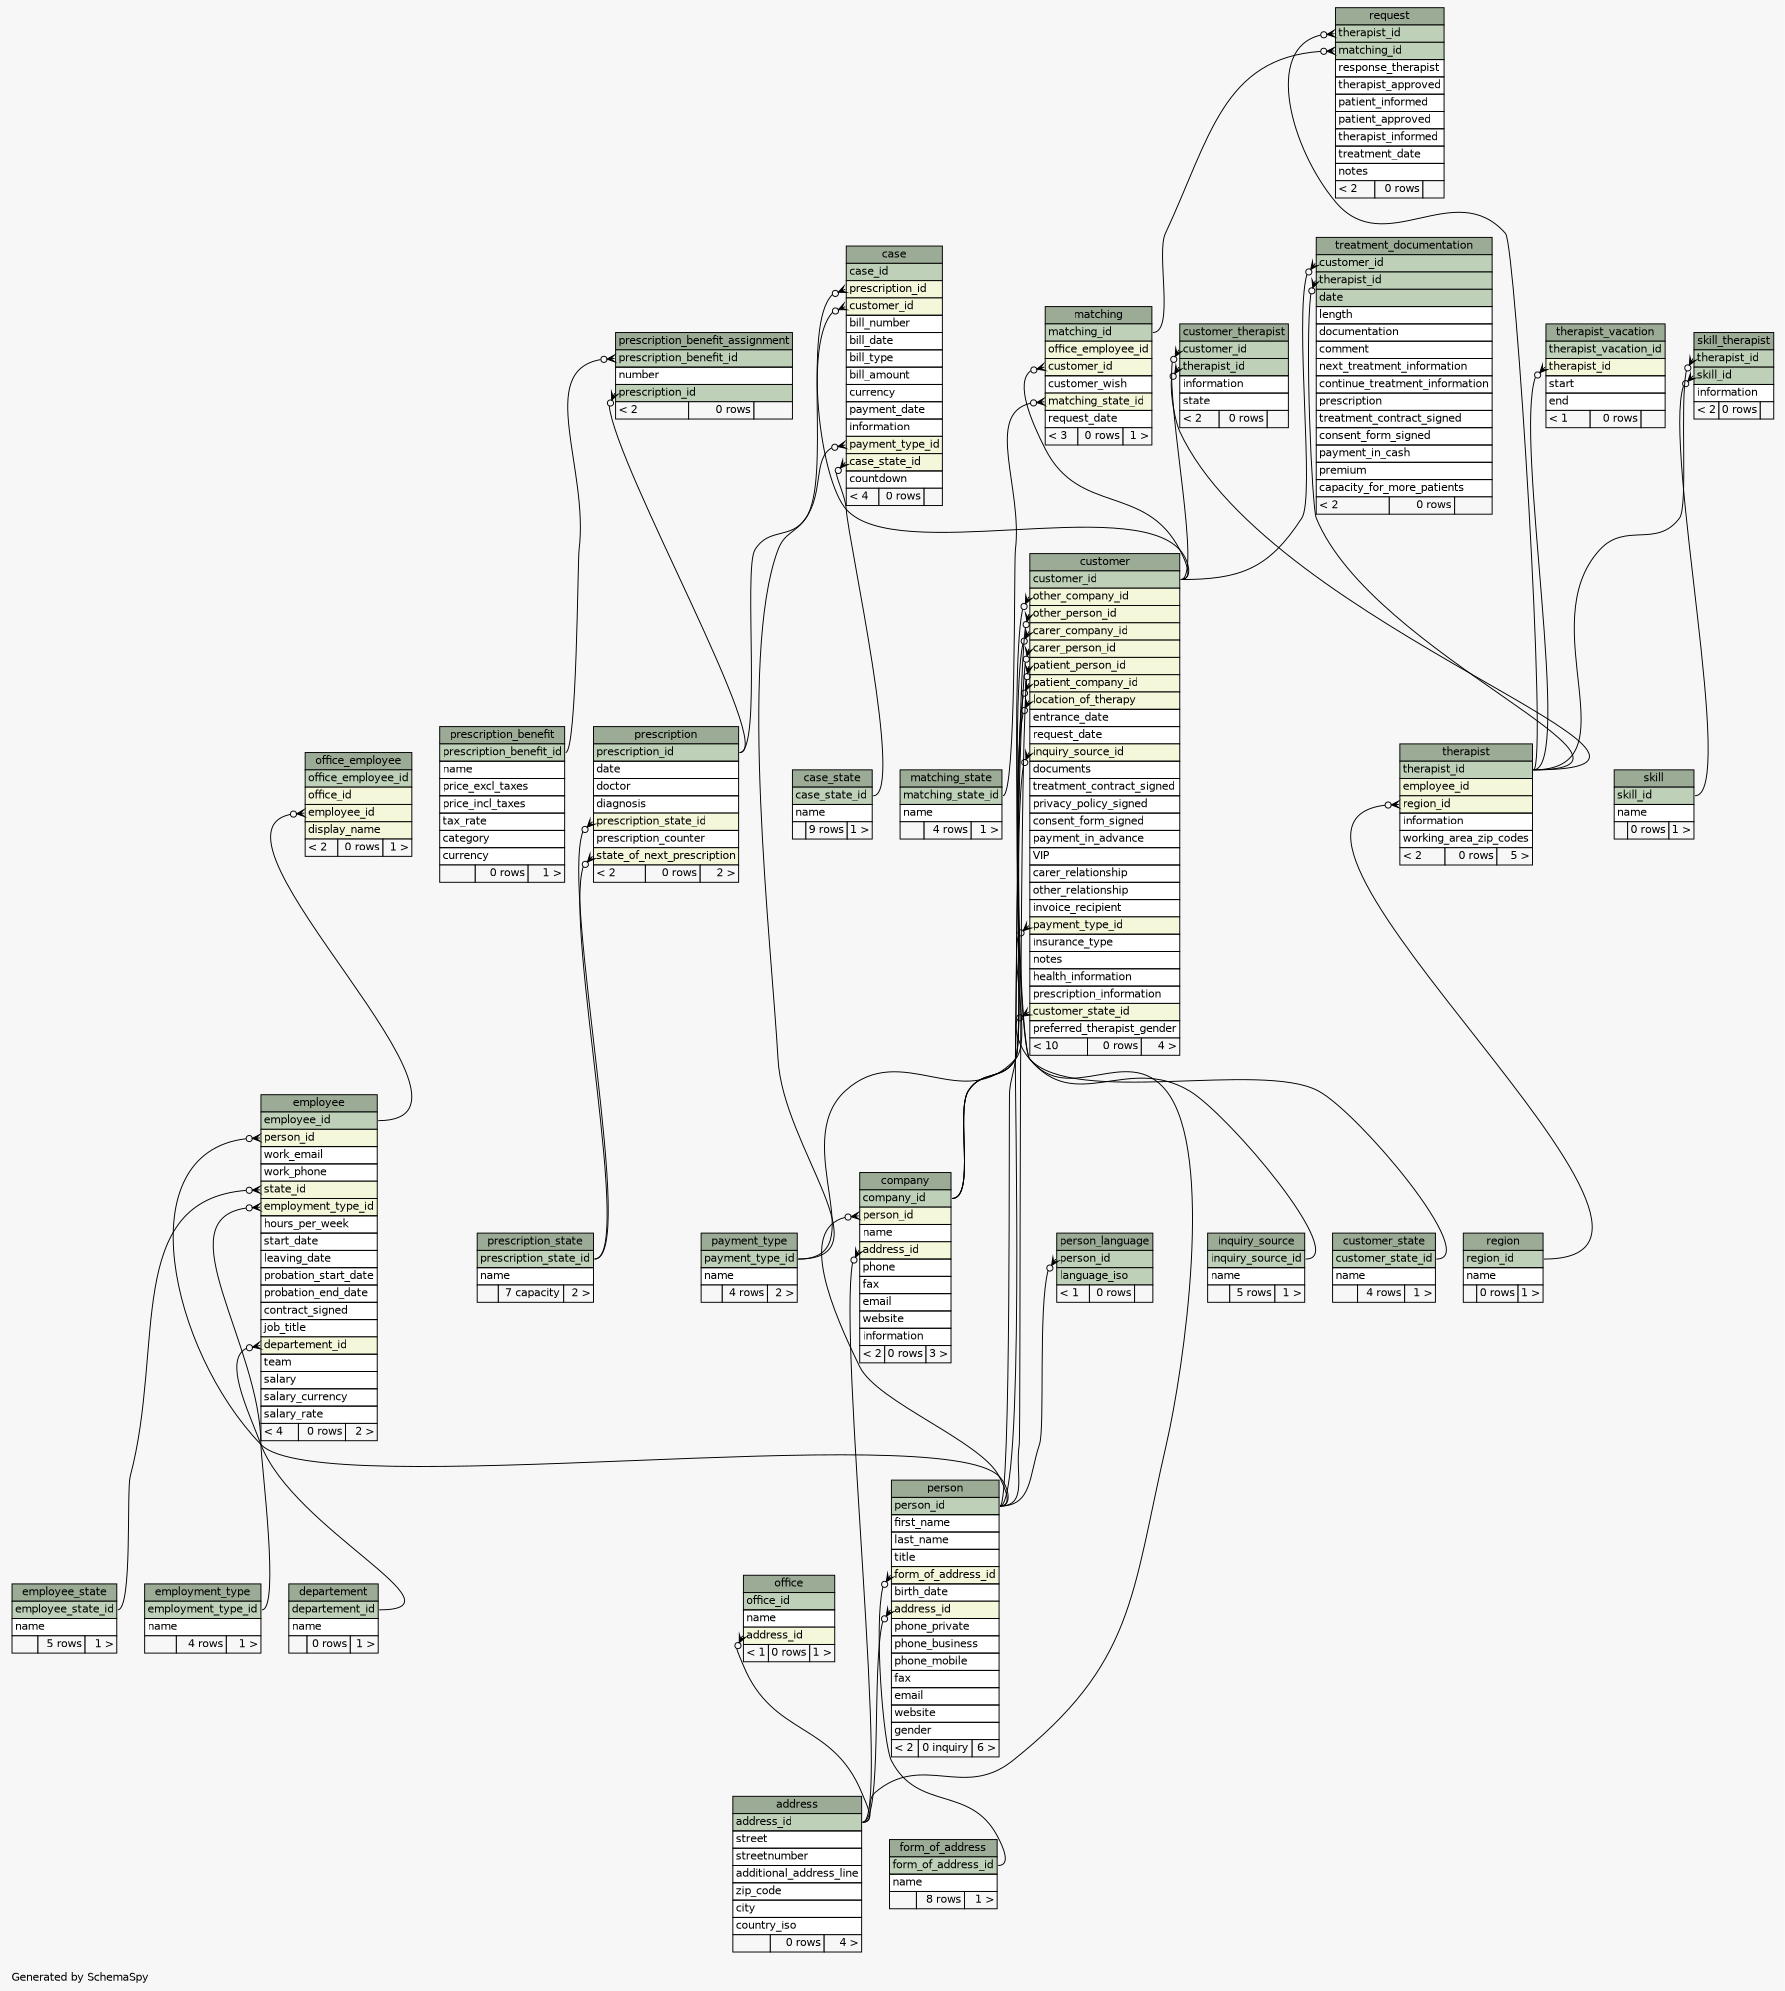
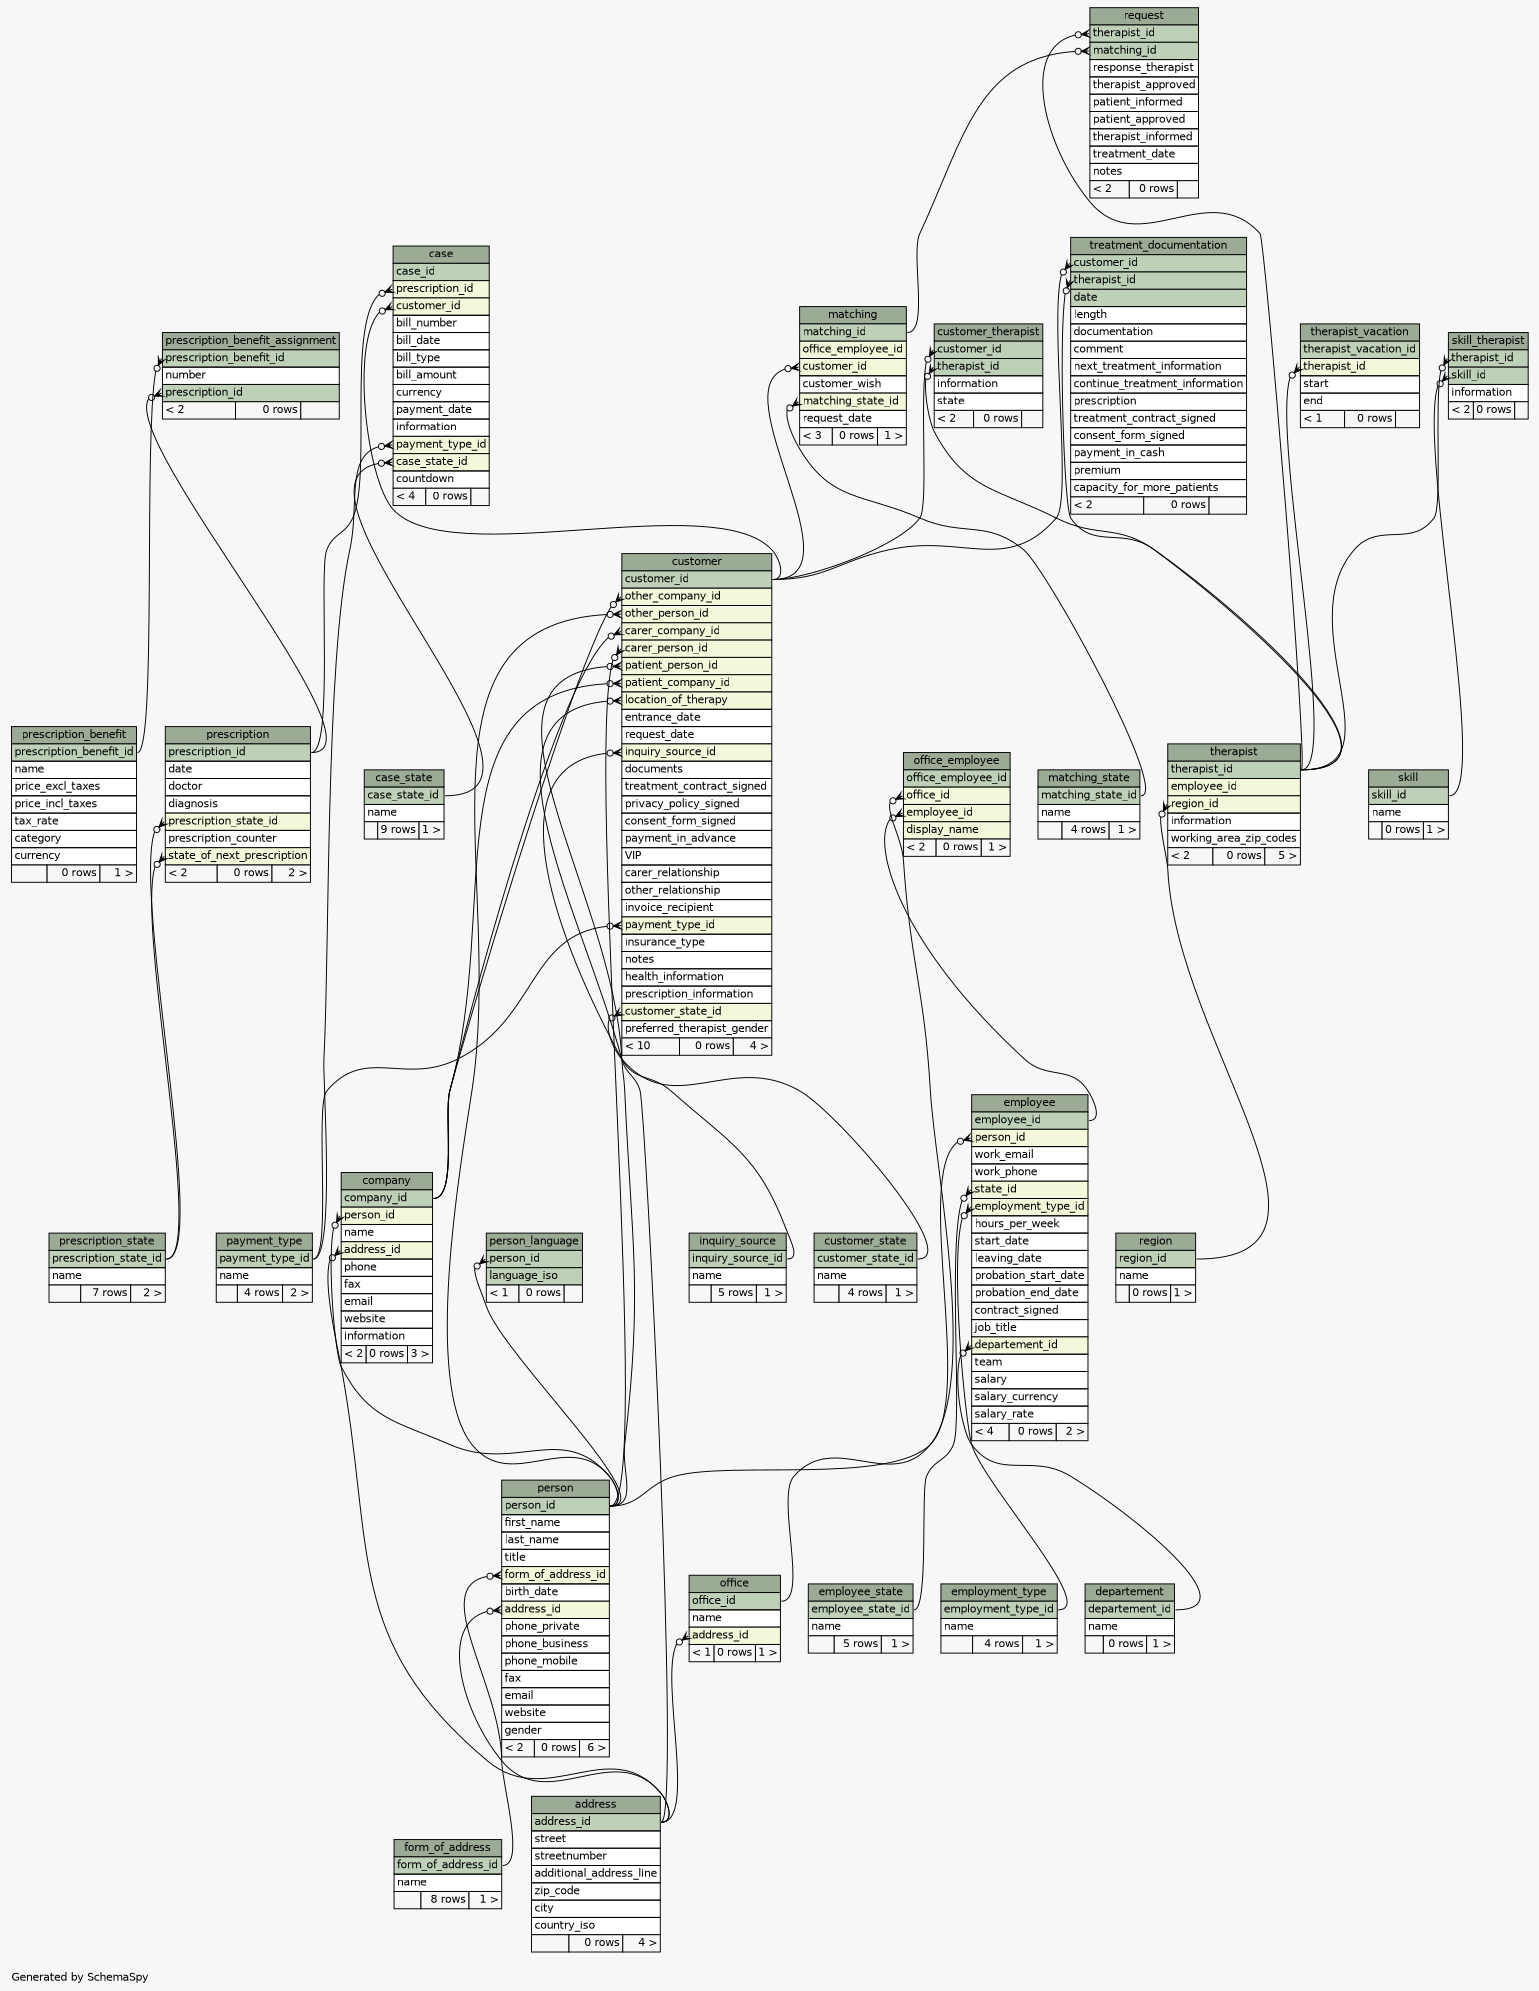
edge "office" -> "office_employee": added
node "prescription_state": text "7 capacity" -> "7 rows"
node "person": text "0 inquiry" -> "0 rows"
